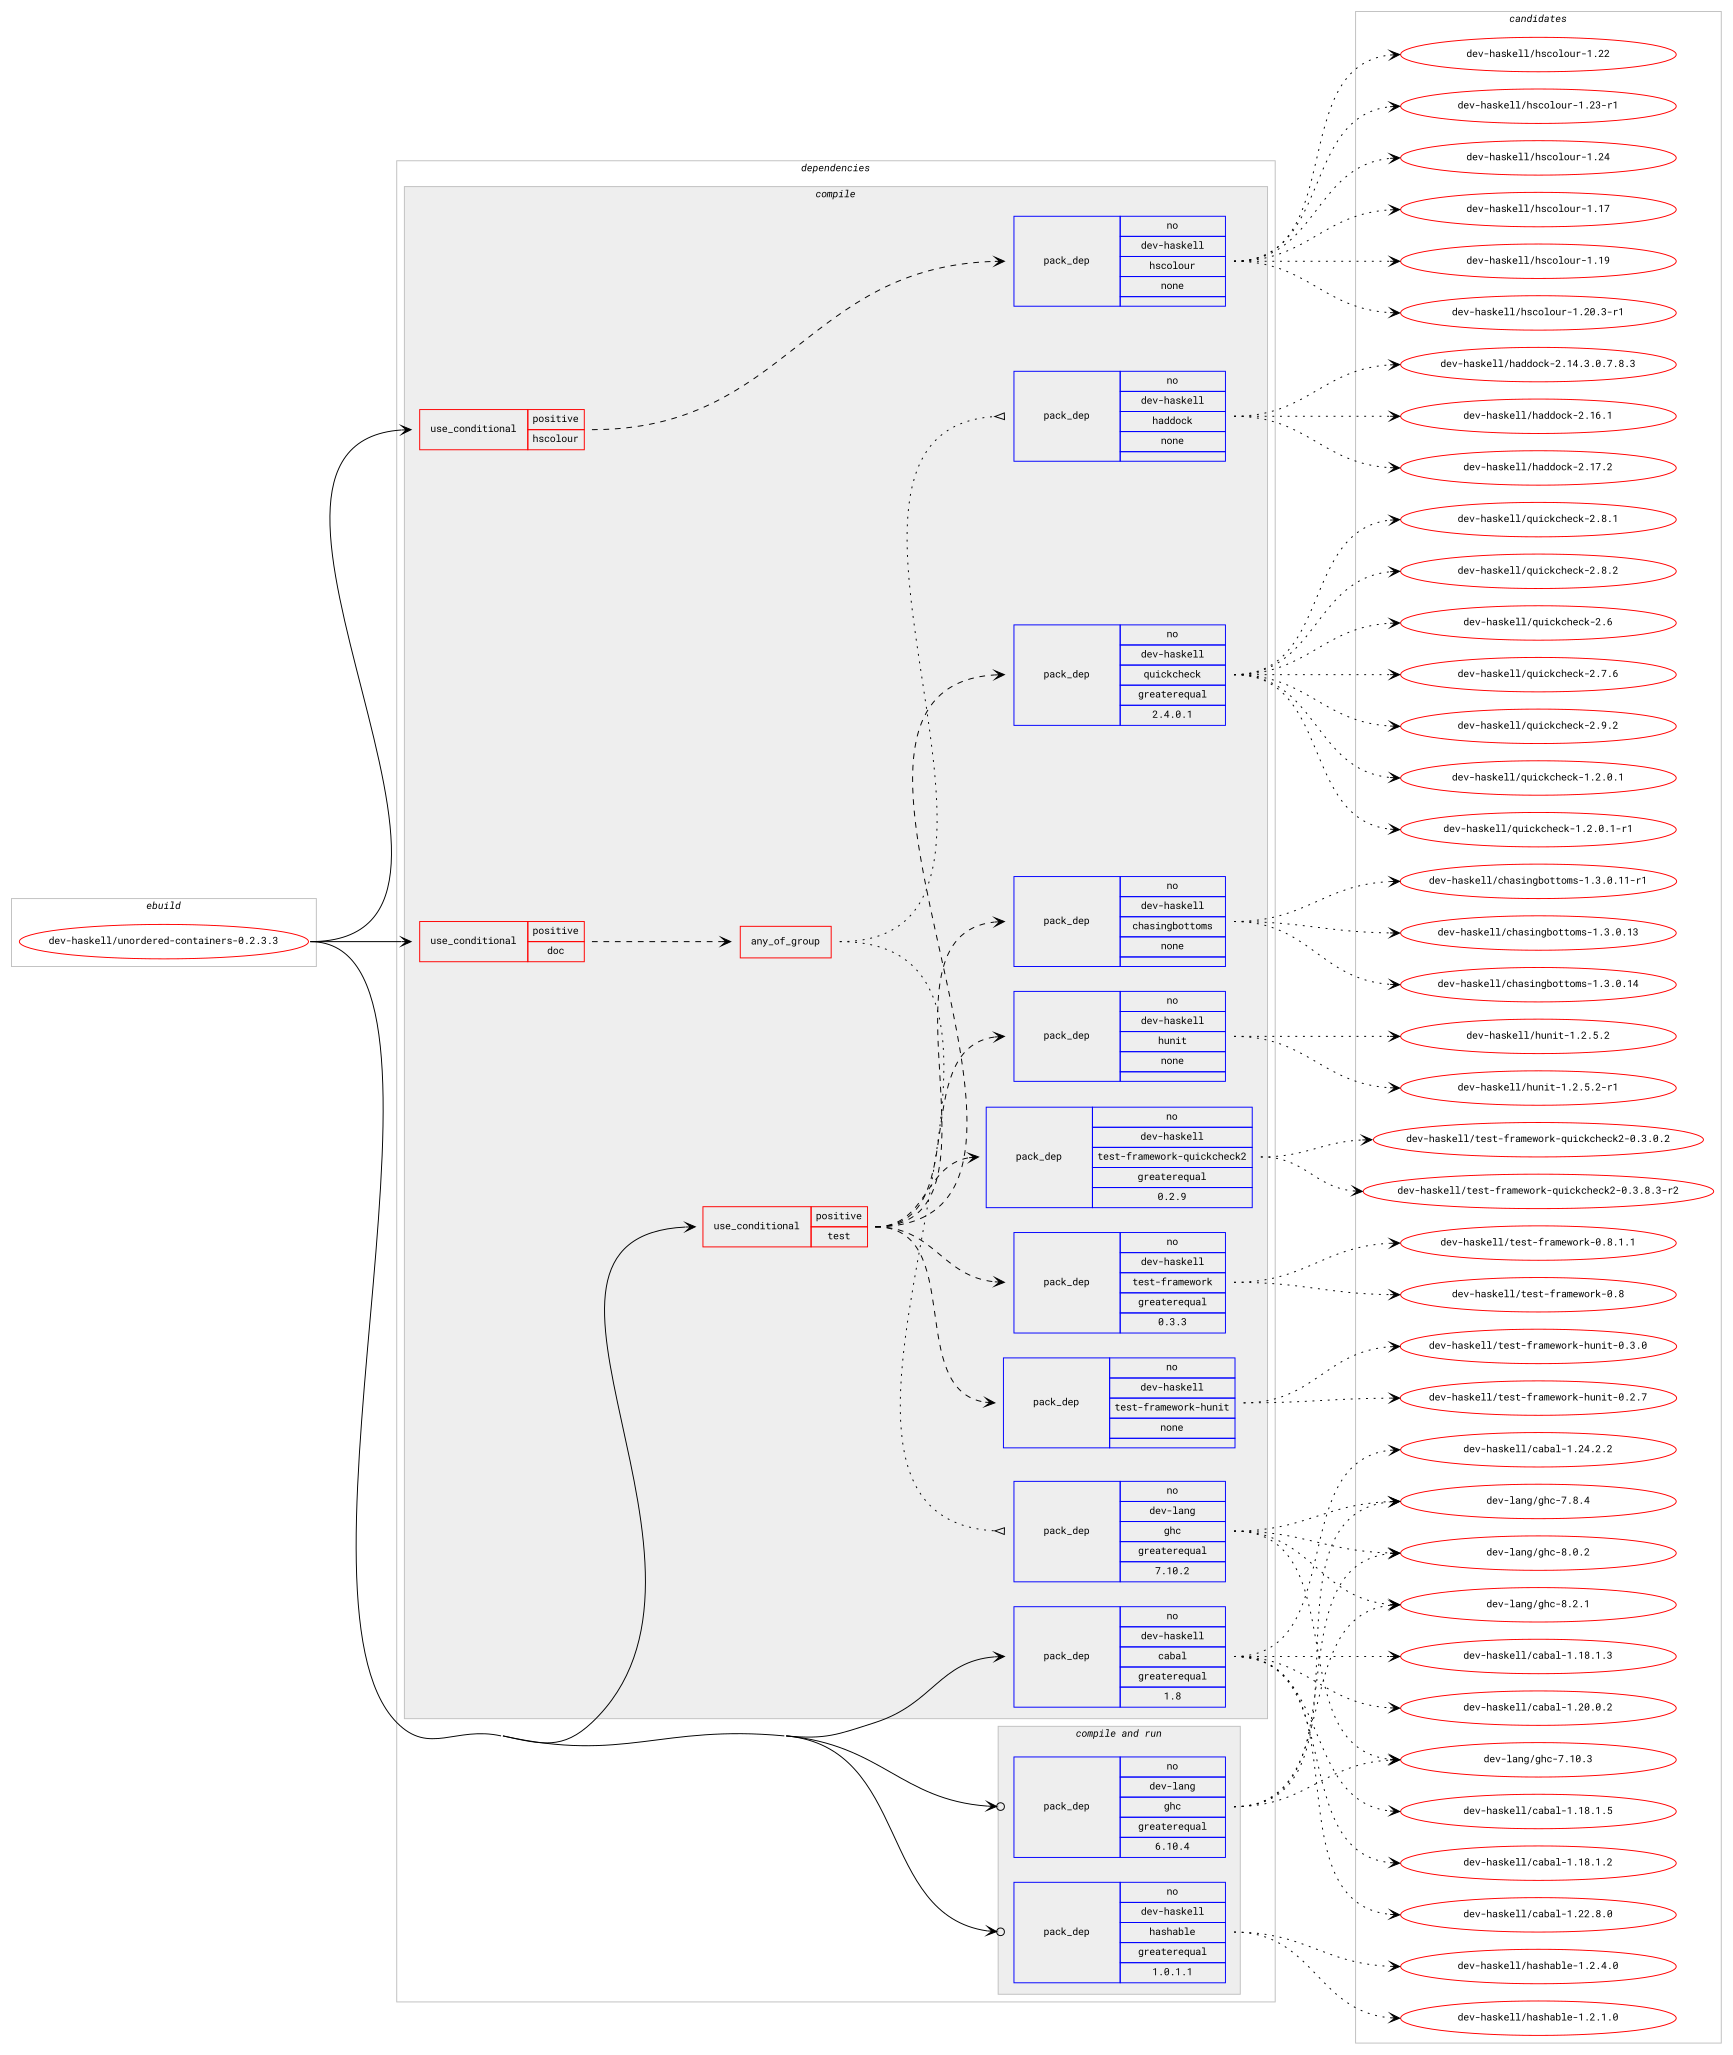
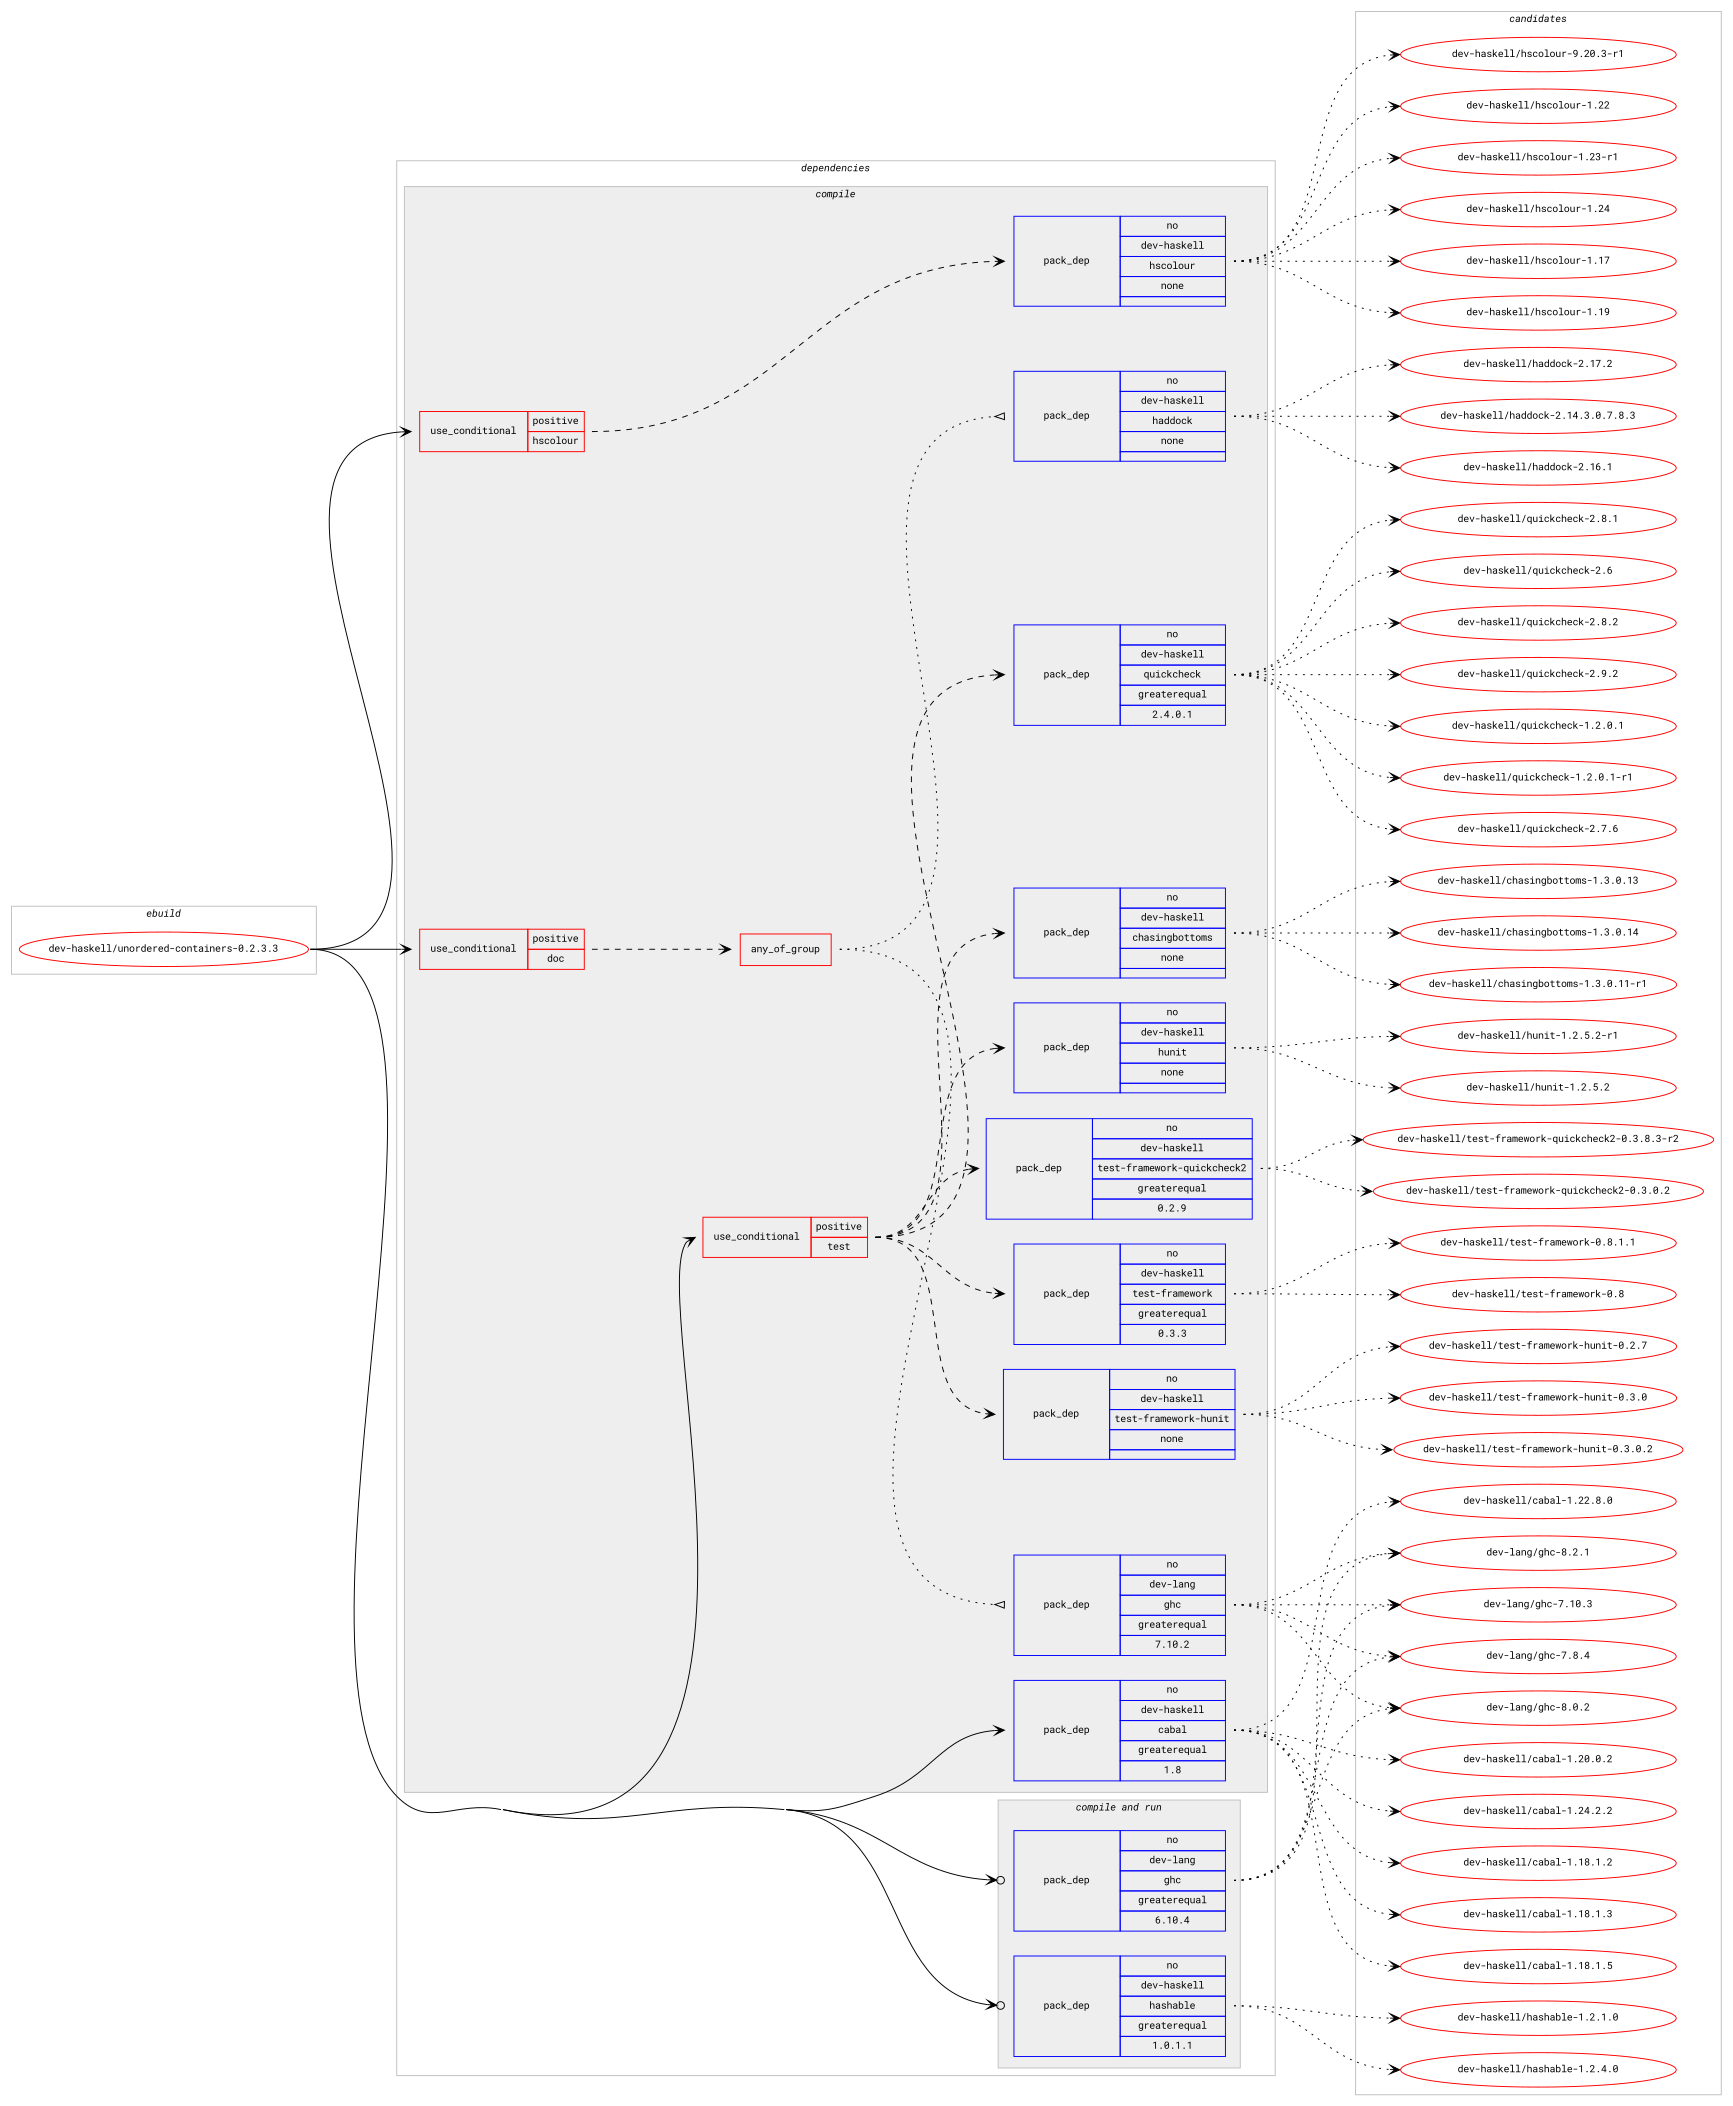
node "dev-haskell/hscolour-1.20.3-r1": label "dev-haskell/hscolour-1.20.3-r1" -> "dev-haskell/hscolour-9.20.3-r1"
node "dev-haskell/test-framework-hunit-0.3.0.2": added
